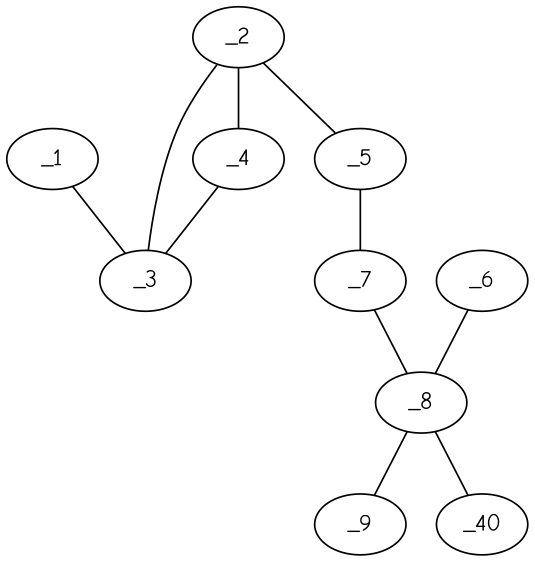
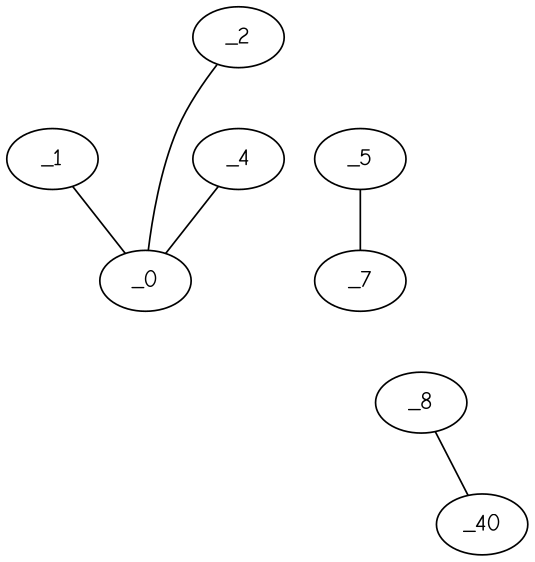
edge "_2" -- "_4": removed
edge "_2" -- "_5": removed
node "_3": label "_3" -> "_0"
node "_6": removed
edge "_7" -- "_8": removed
node "_9": removed
